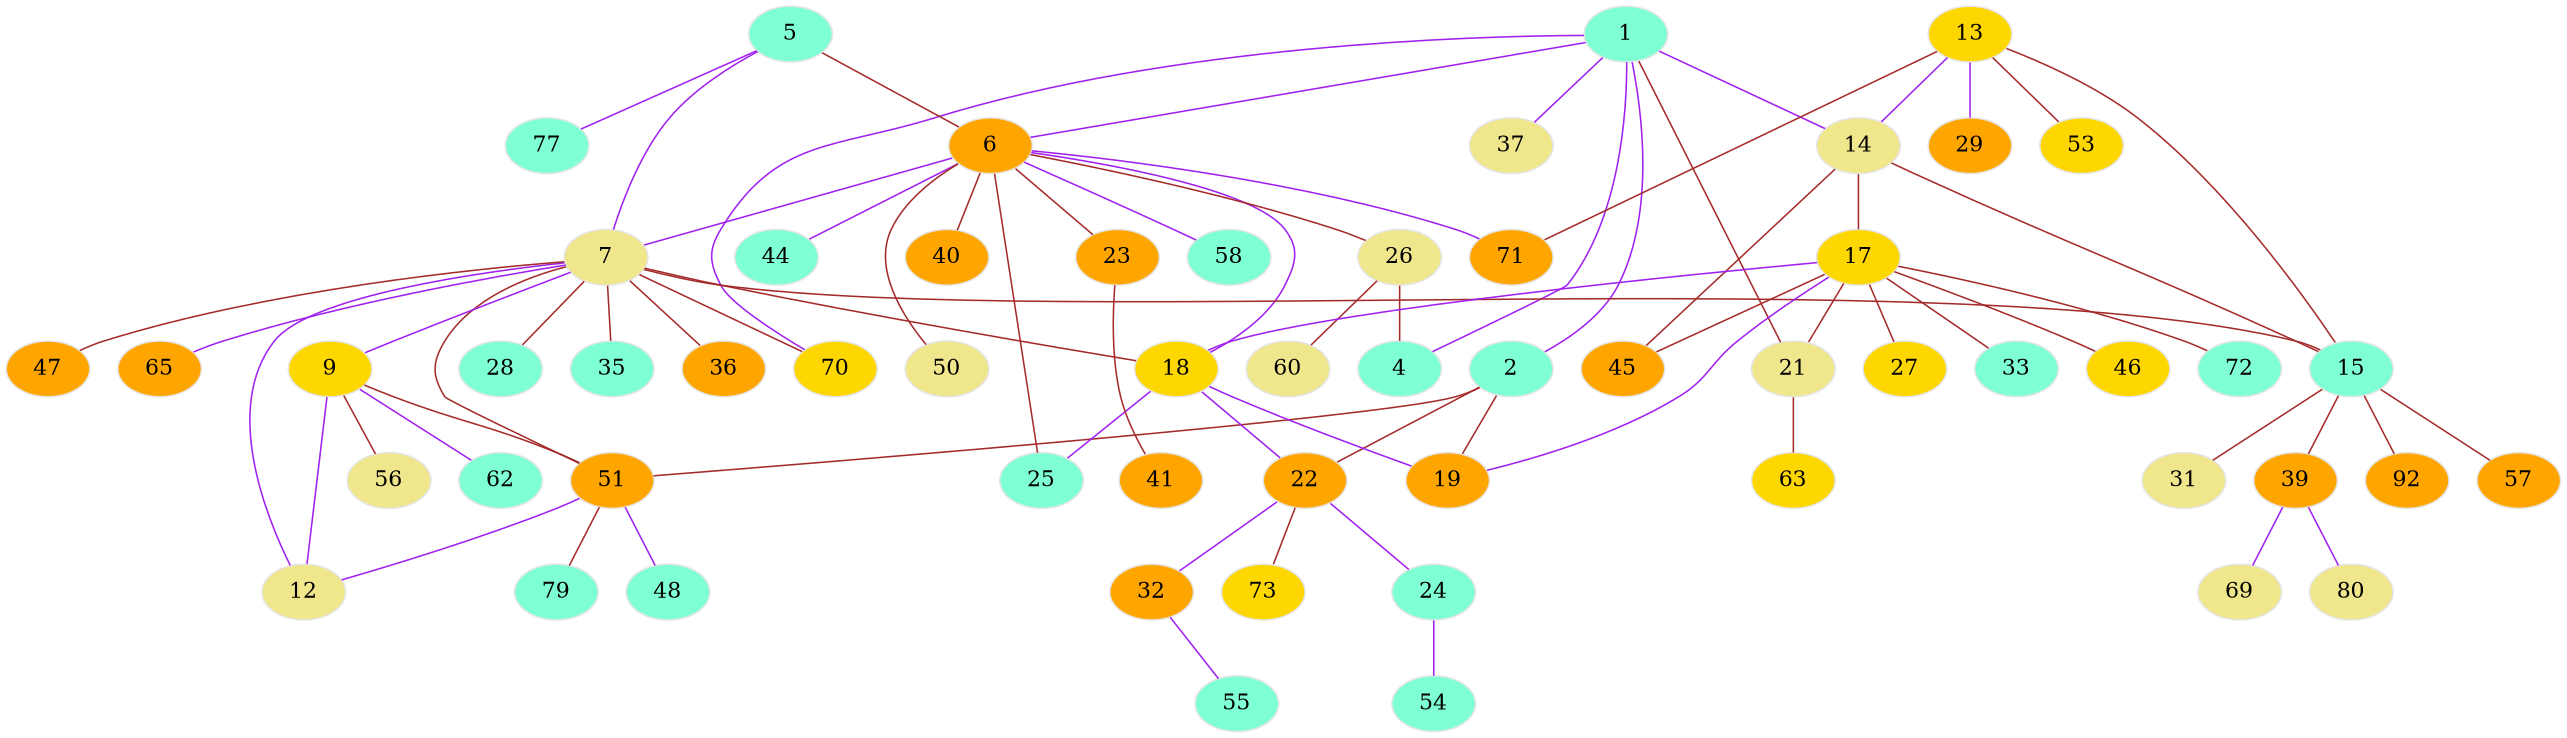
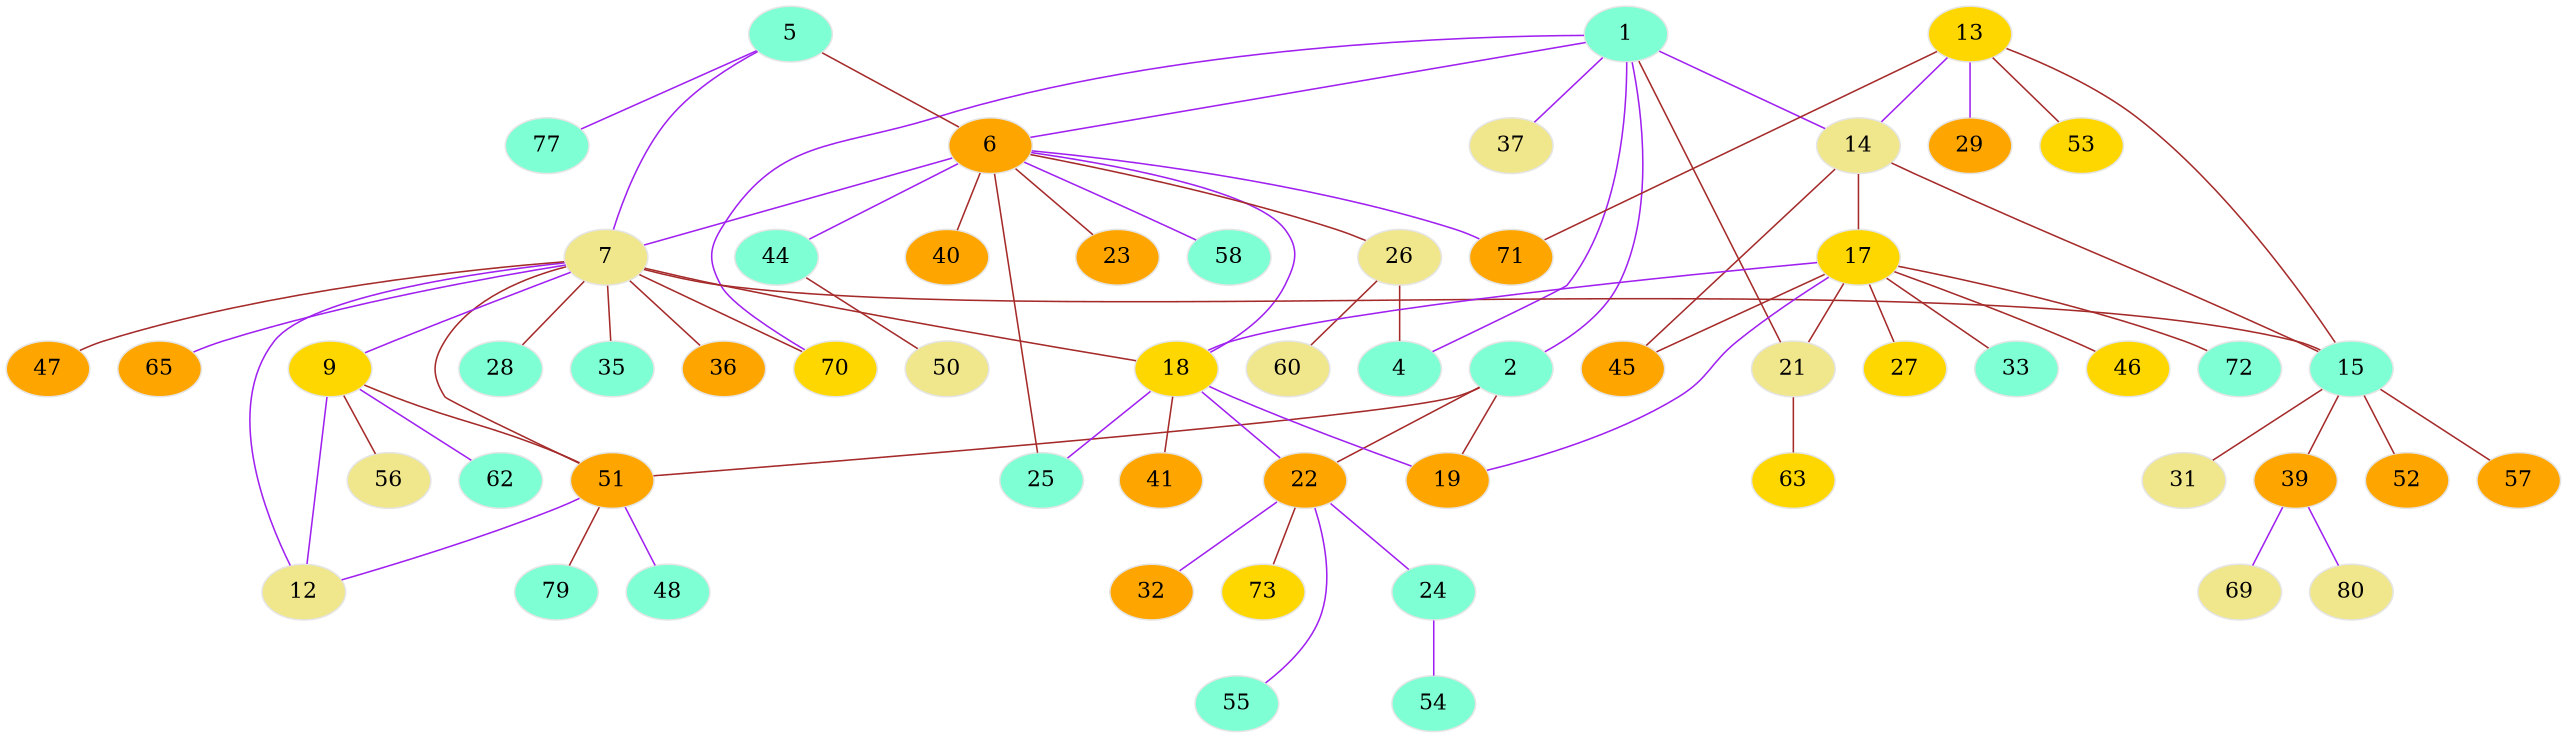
edge "6" -- "50": now "44" -- "50"
edge "23" -- "41": now "18" -- "41"
node "92": label "92" -> "52"
edge "32" -- "55": now "22" -- "55"
